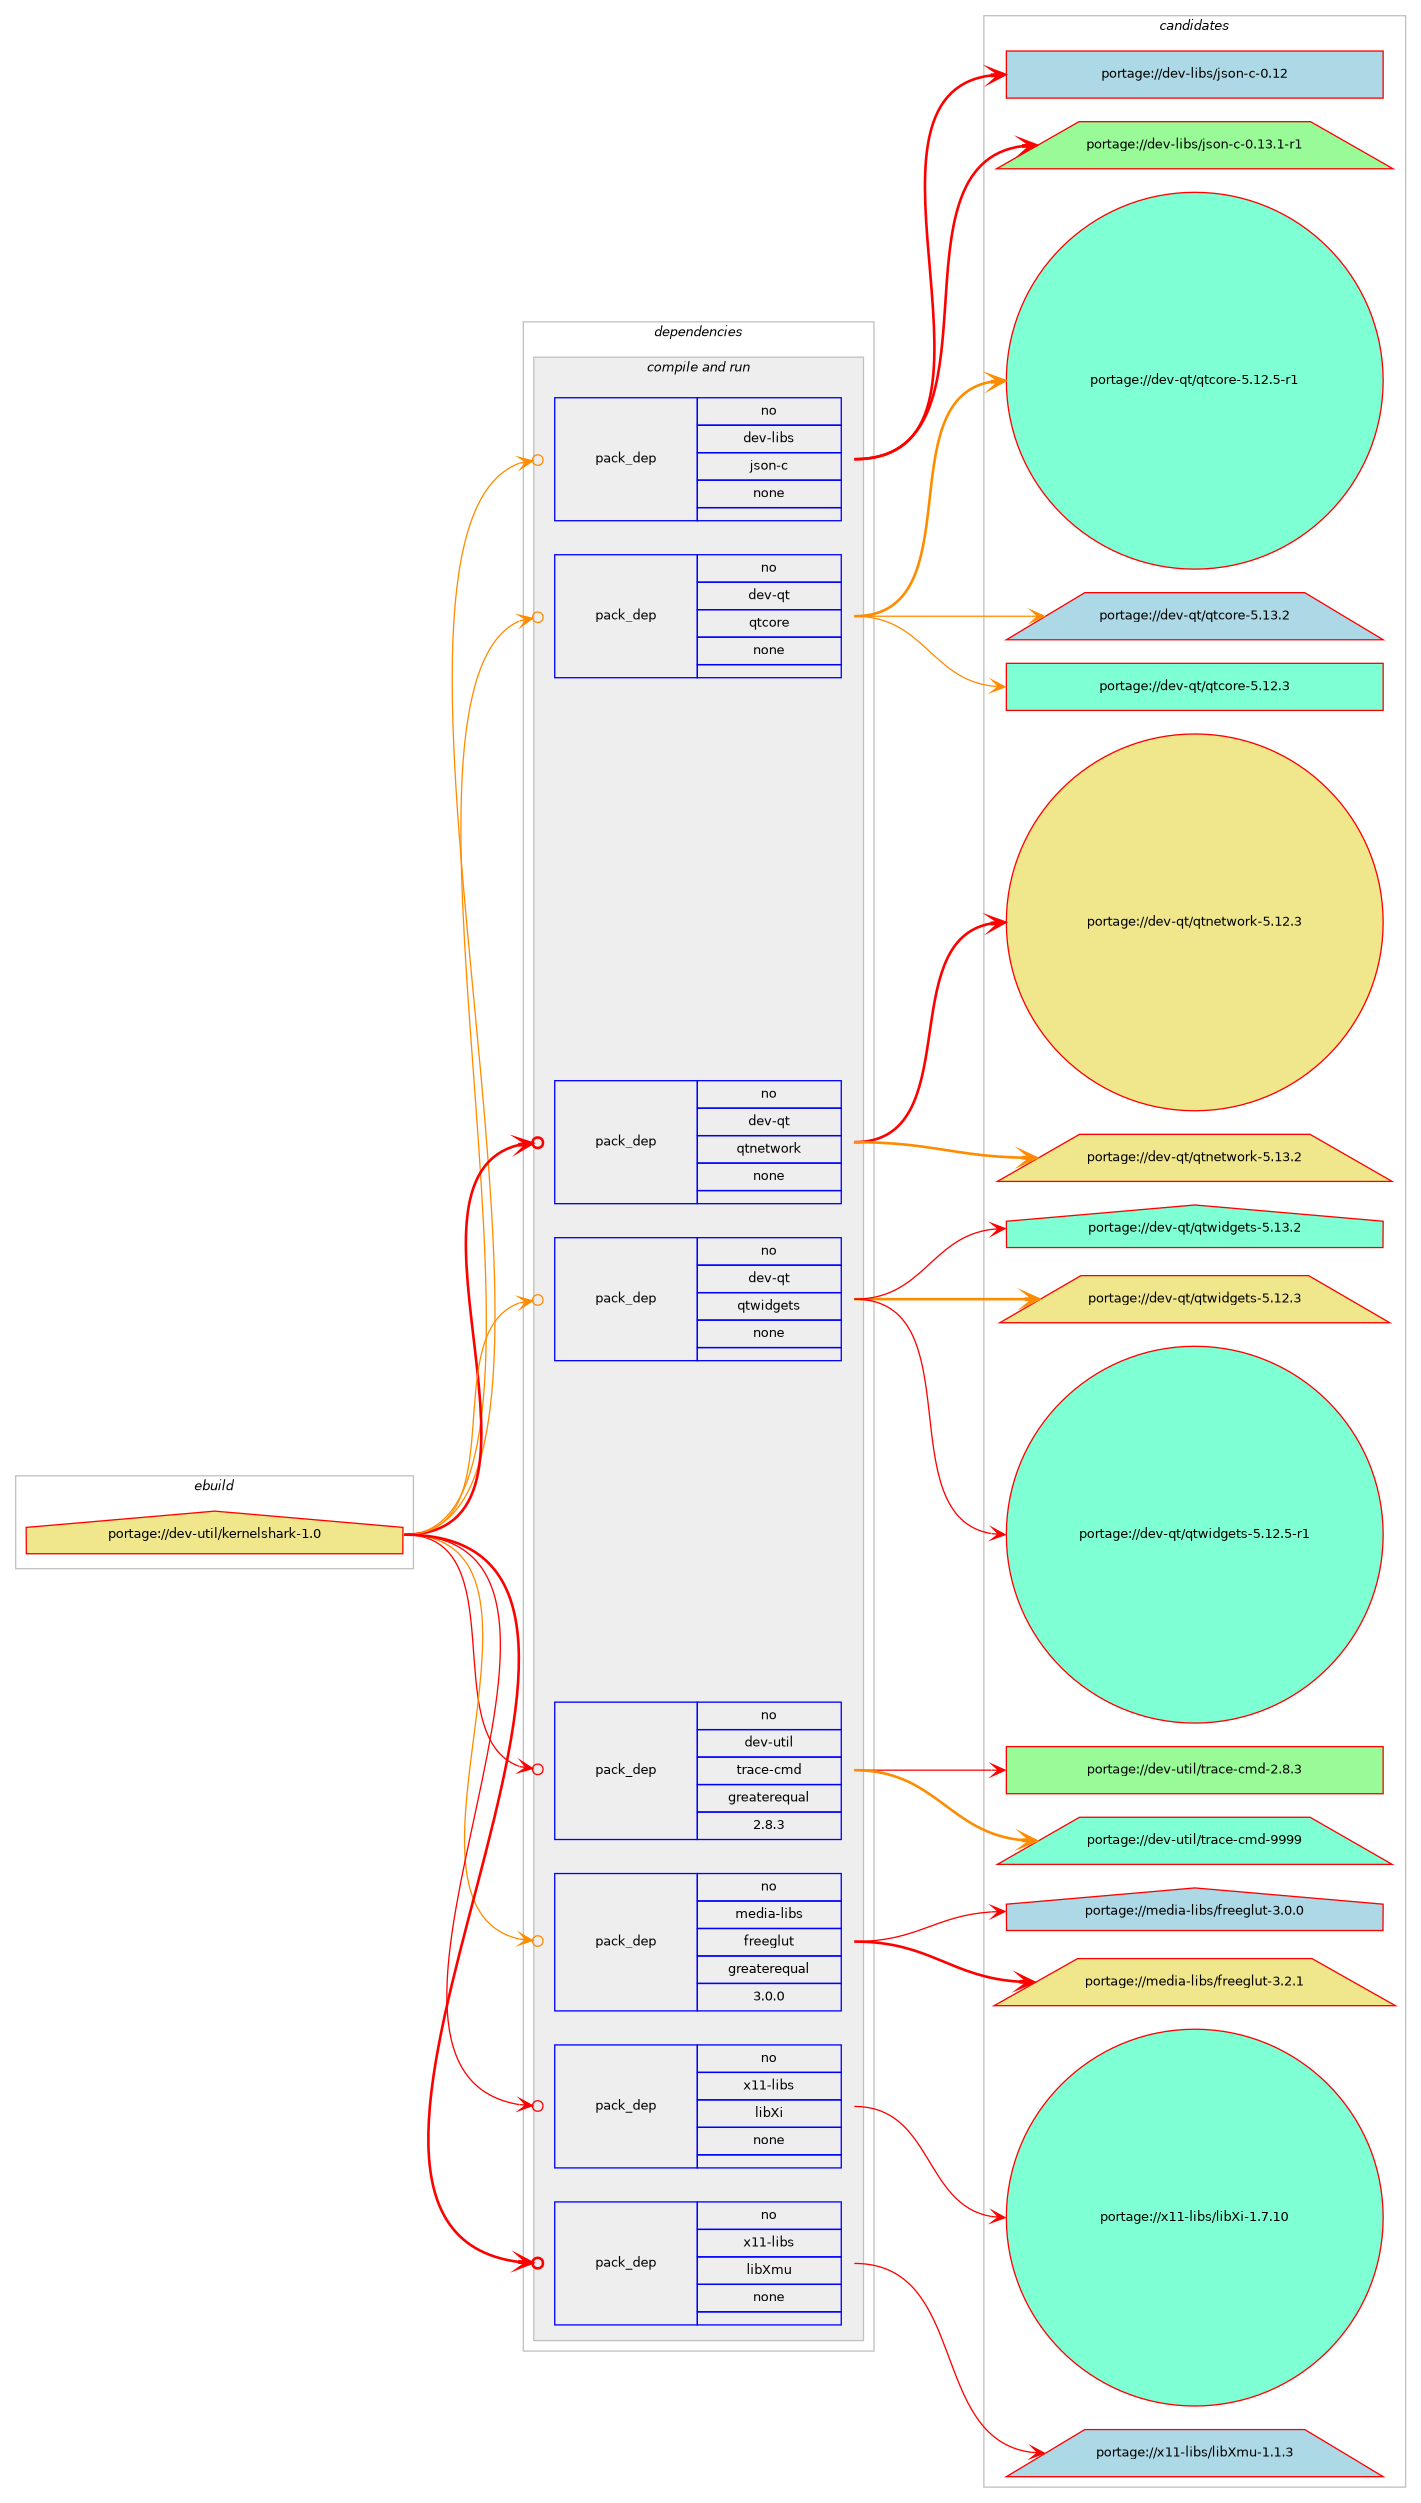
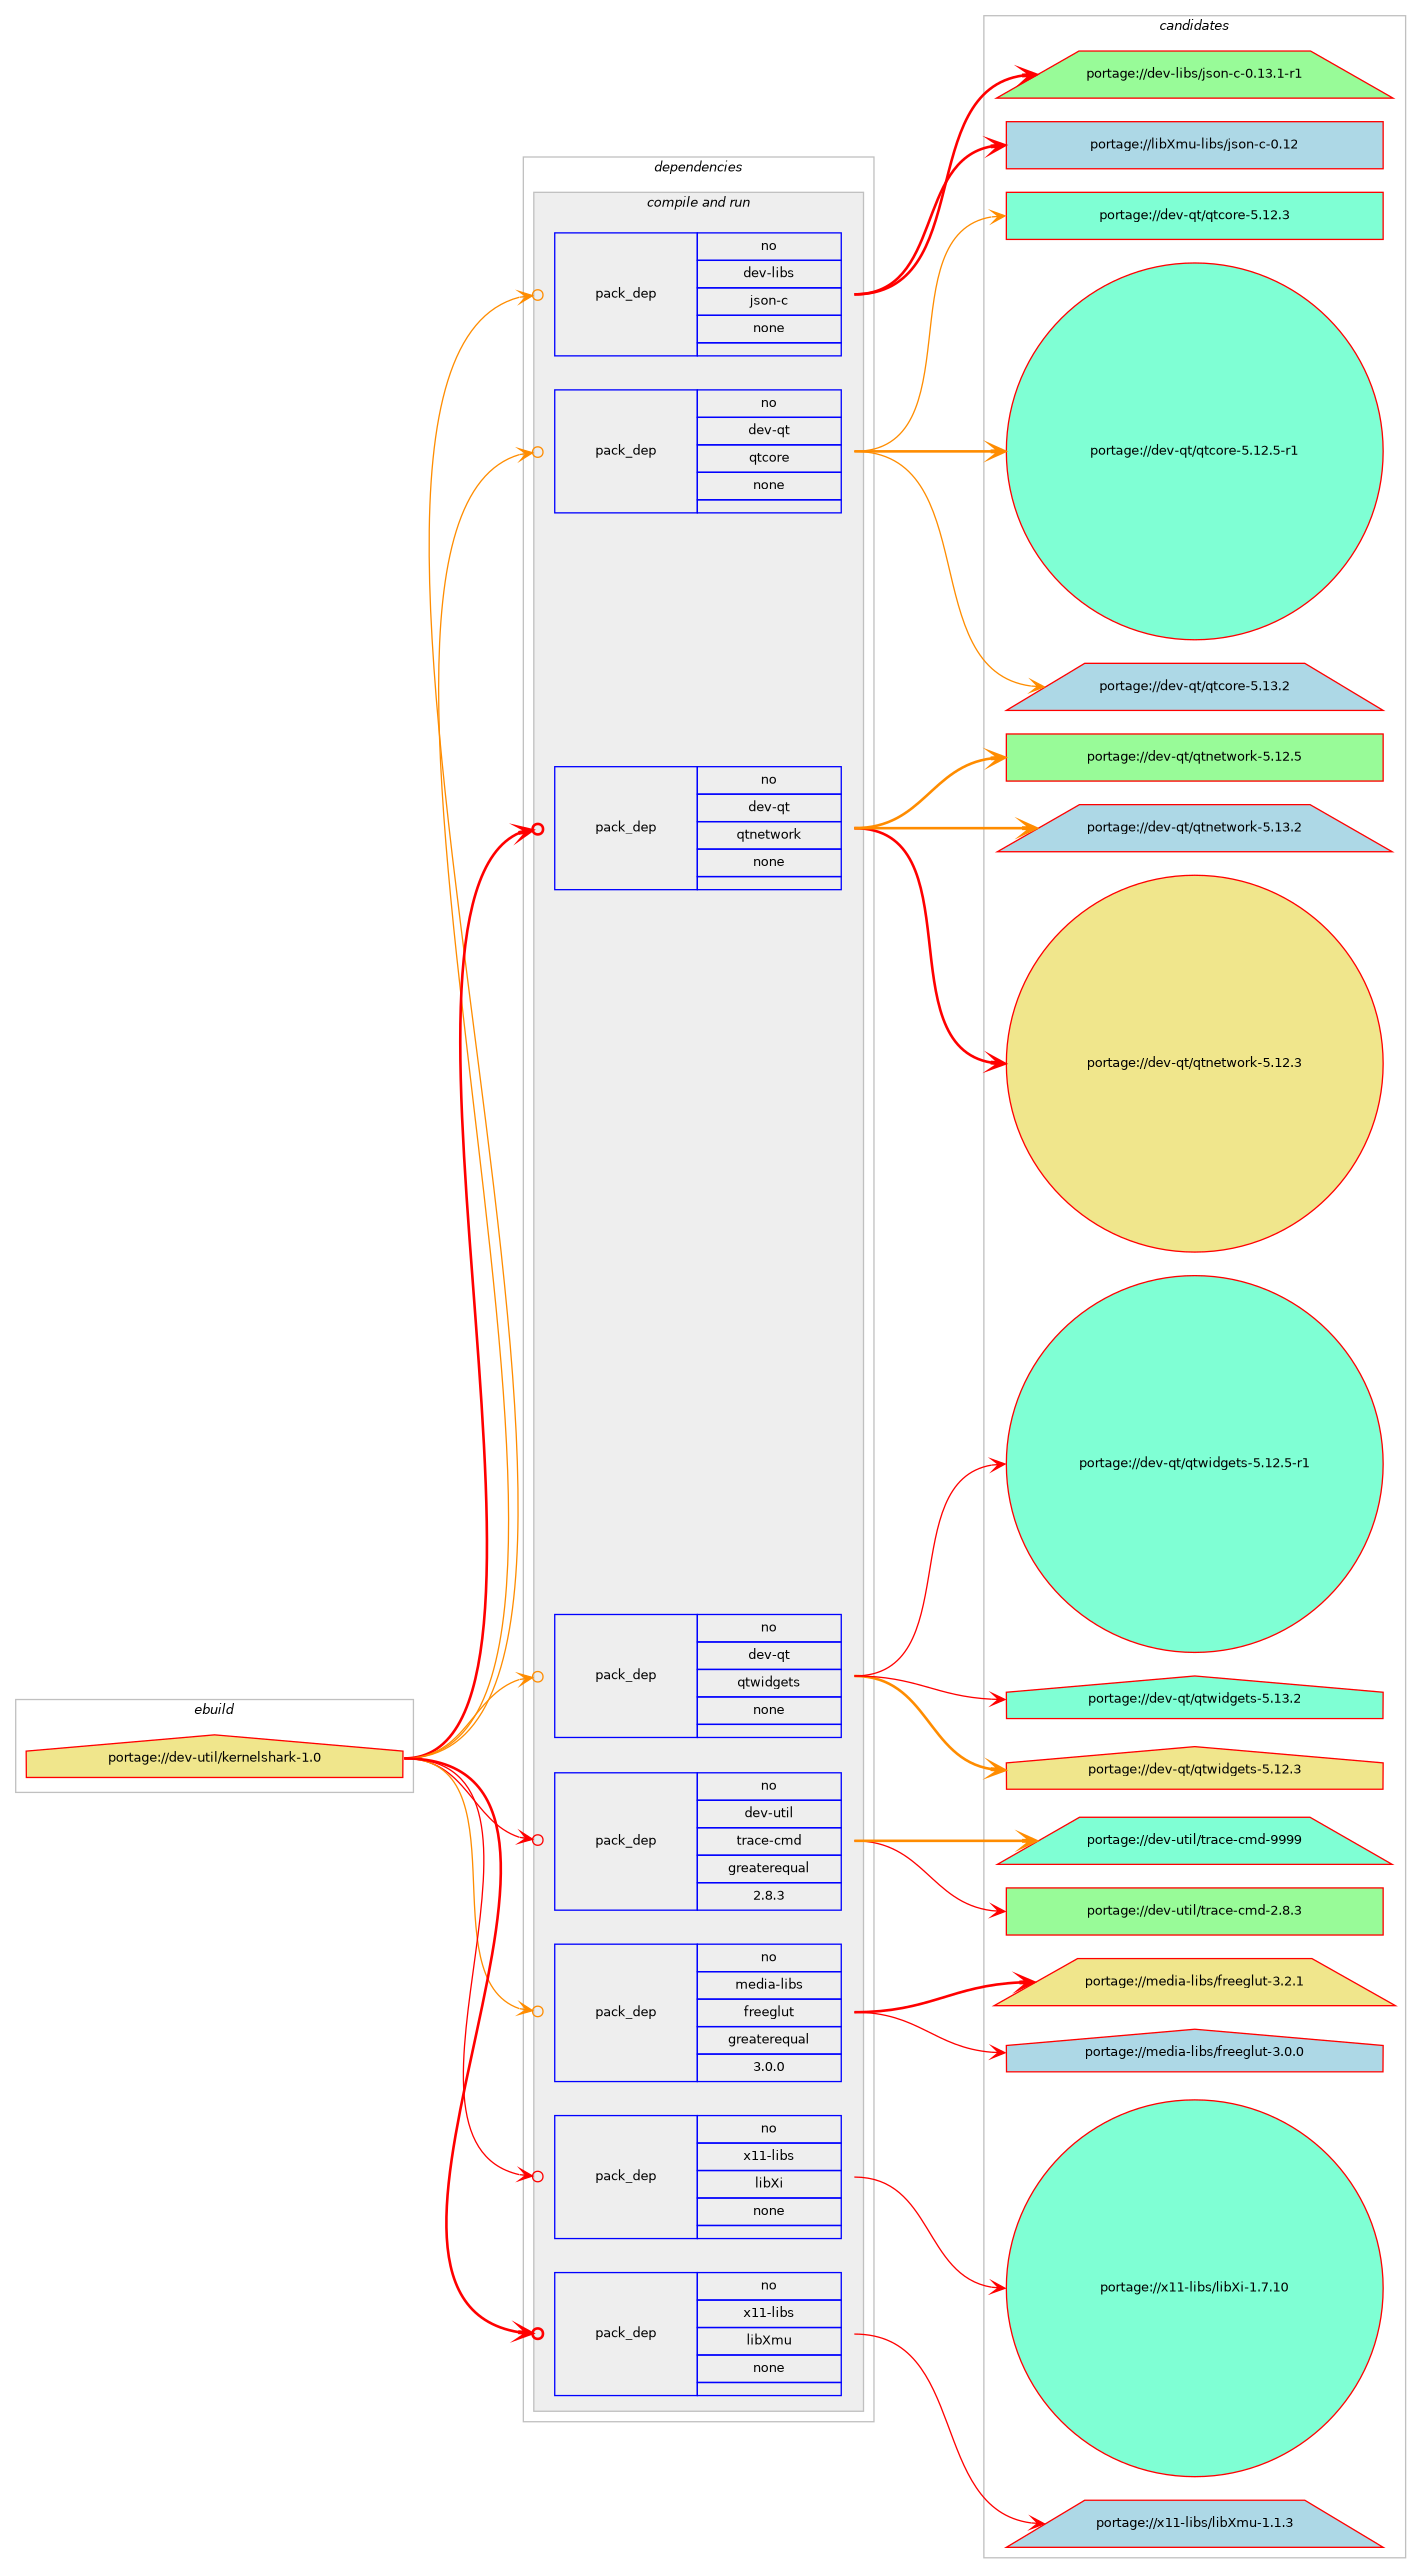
node "portage://dev-libs/json-c-0.12": label "portage://dev-libs/json-c-0.12" -> "portage://libXmu-libs/json-c-0.12"
node "portage://dev-qt/qtnetwork-5.12.5": added
node "portage://dev-qt/qtnetwork-5.13.2": fillcolor khaki -> lightblue
node "portage://dev-qt/qtwidgets-5.12.3": shape trapezium -> house
